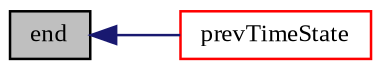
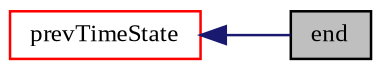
edge "prevTimeState" -> "end": reversed
